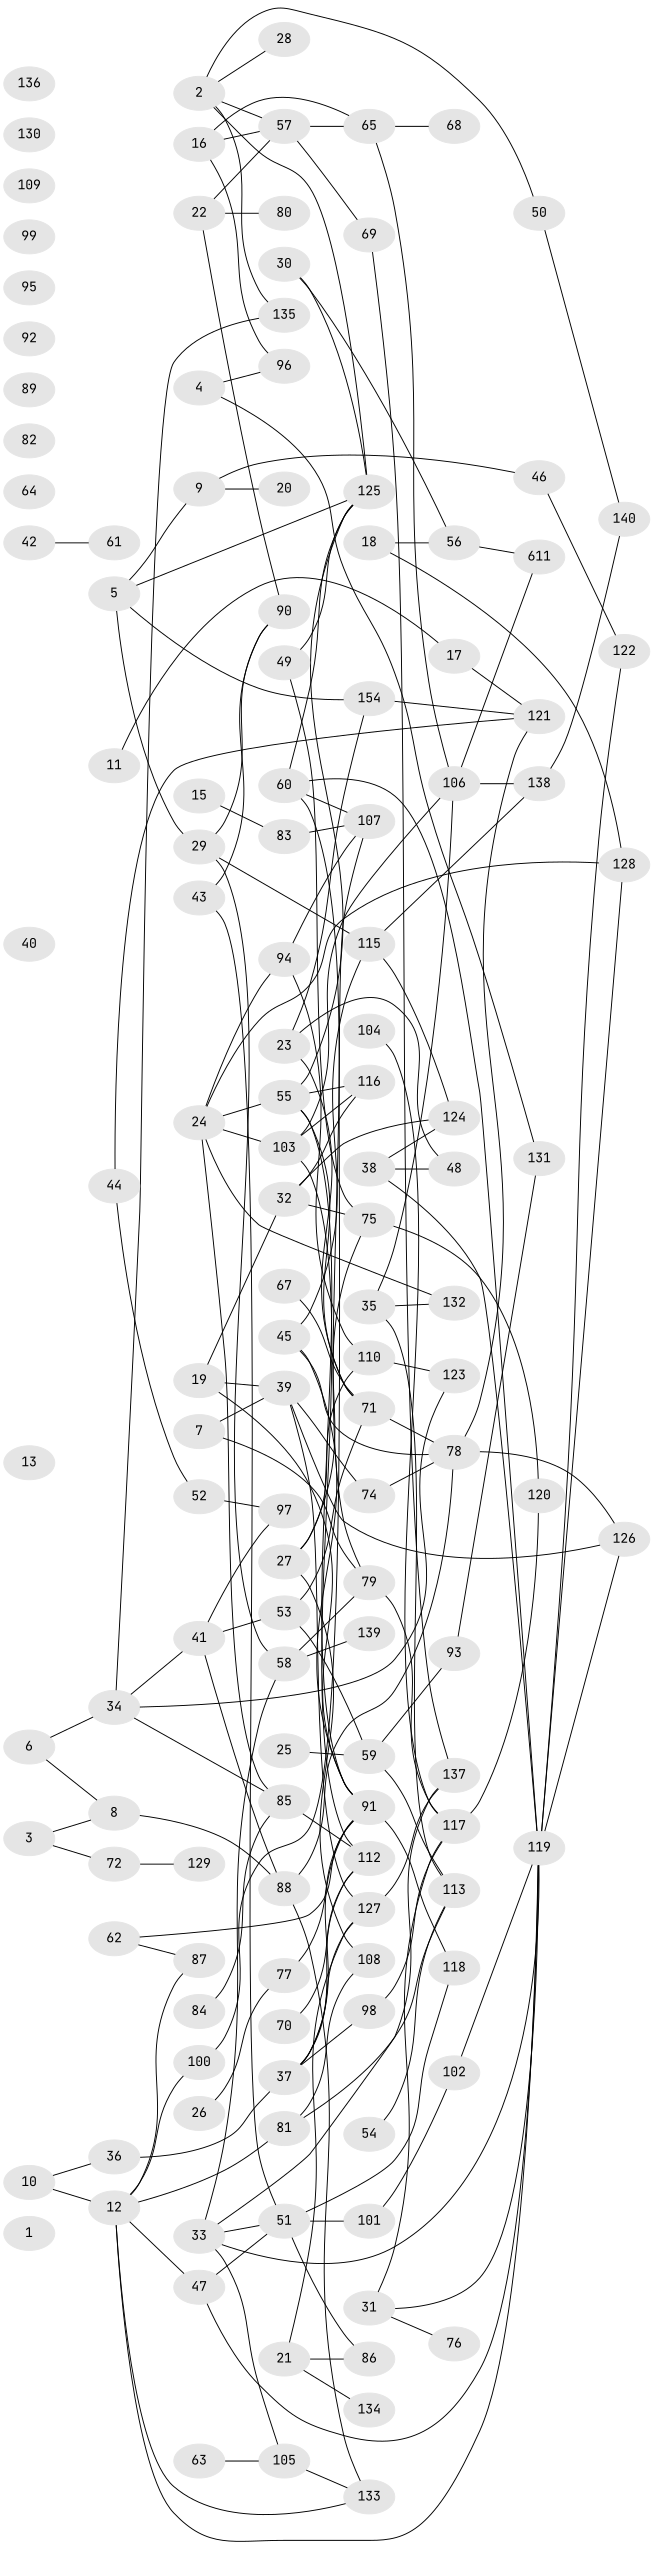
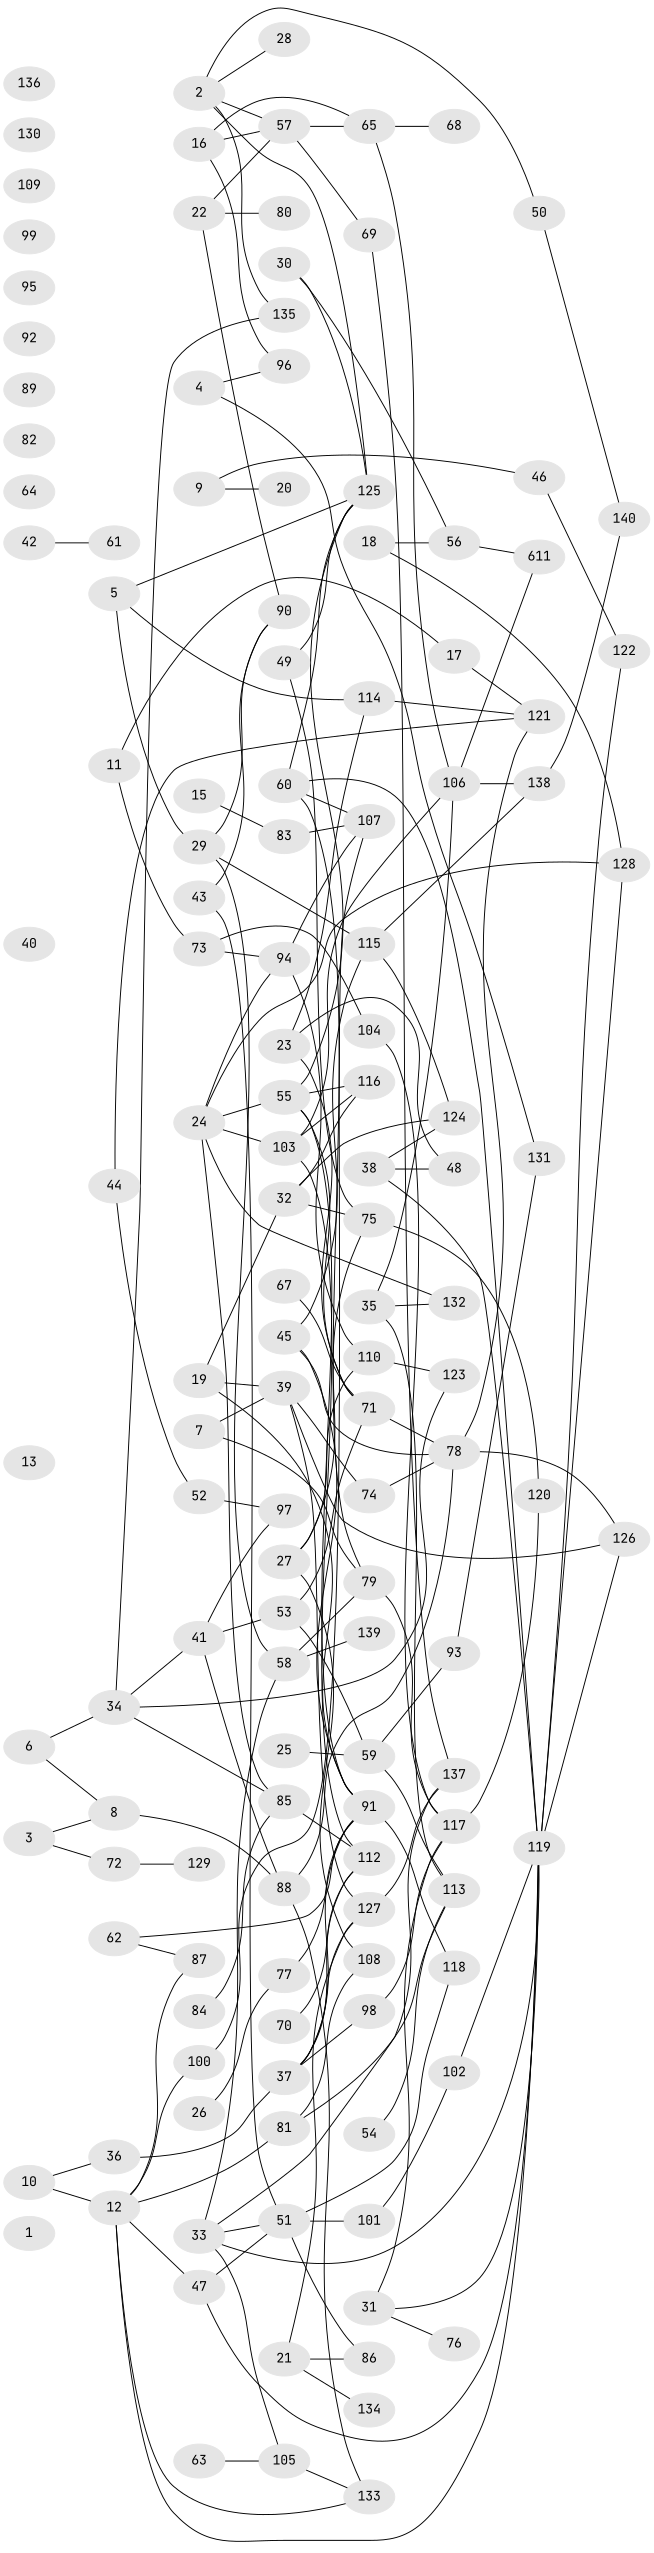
edge "9" -- "5": removed
node "154": label "154" -> "114"
node "73": added
